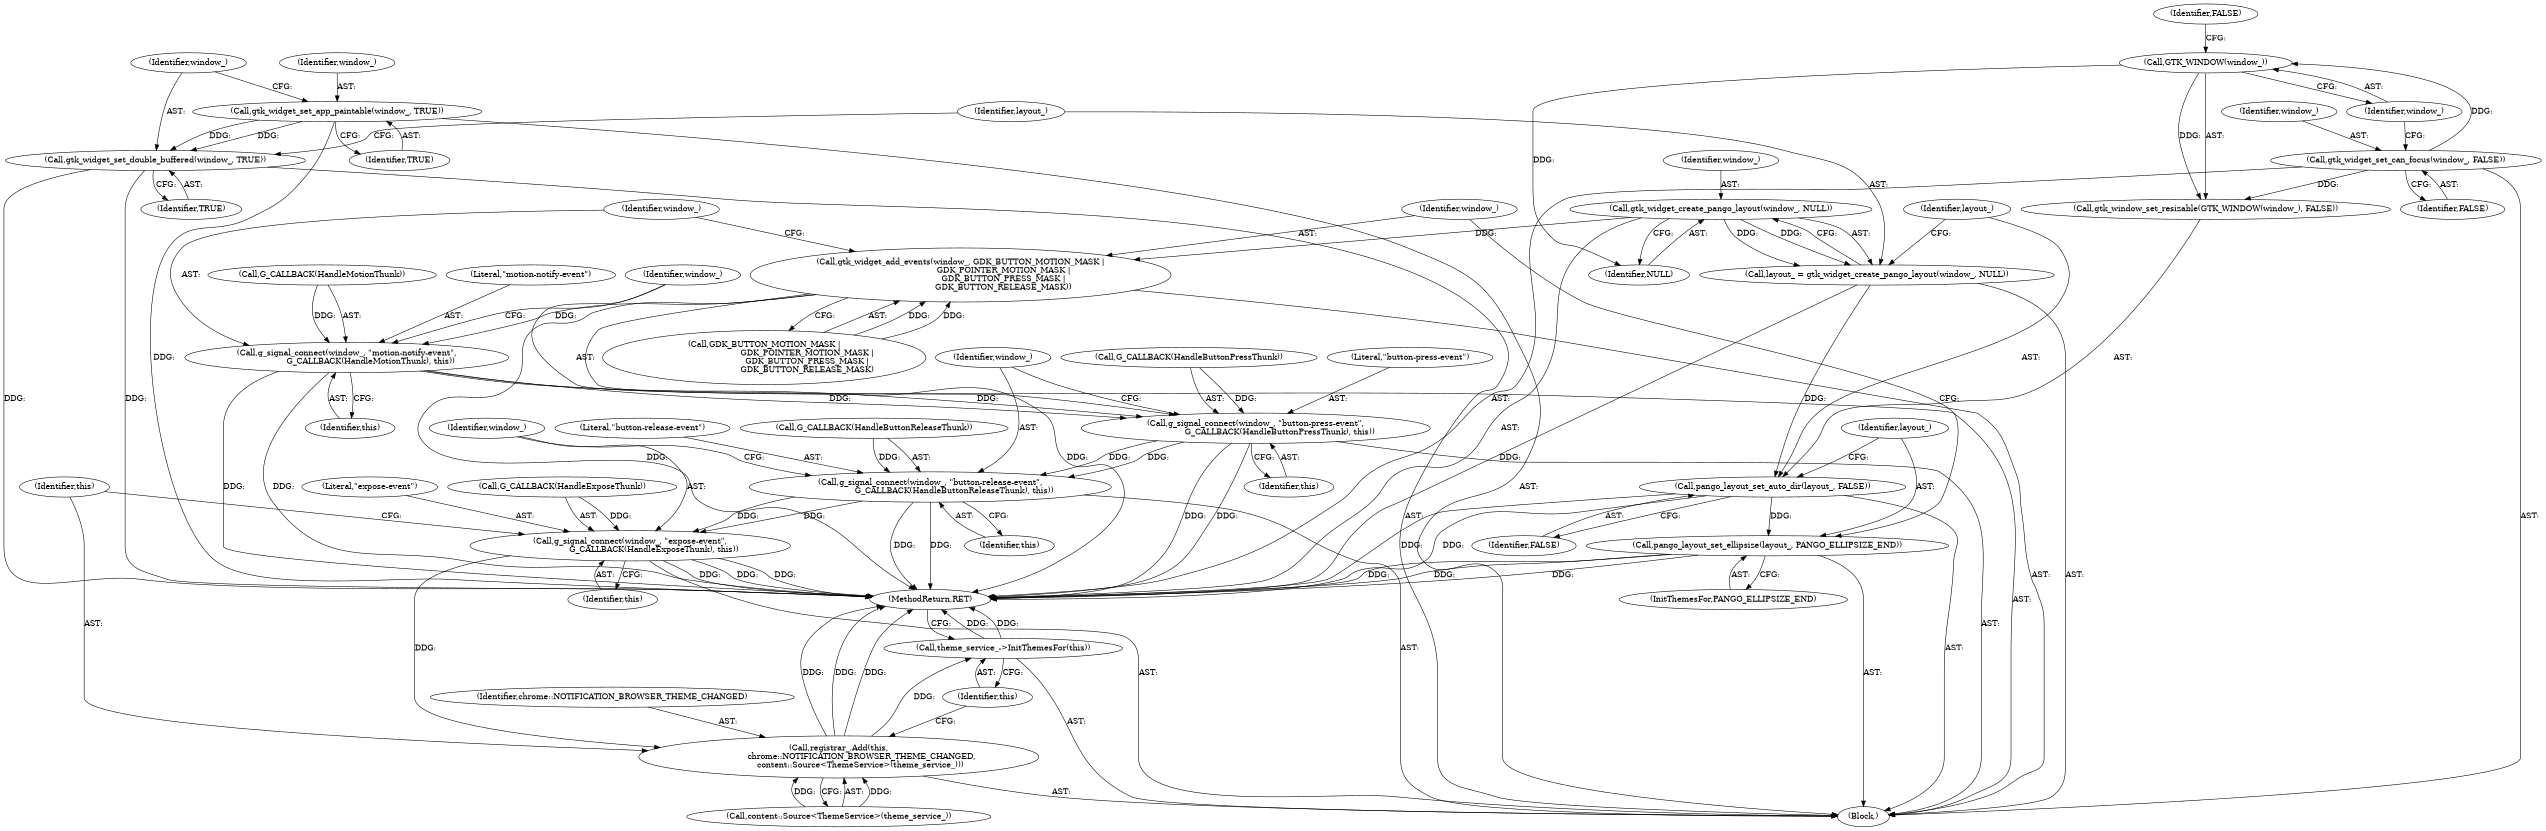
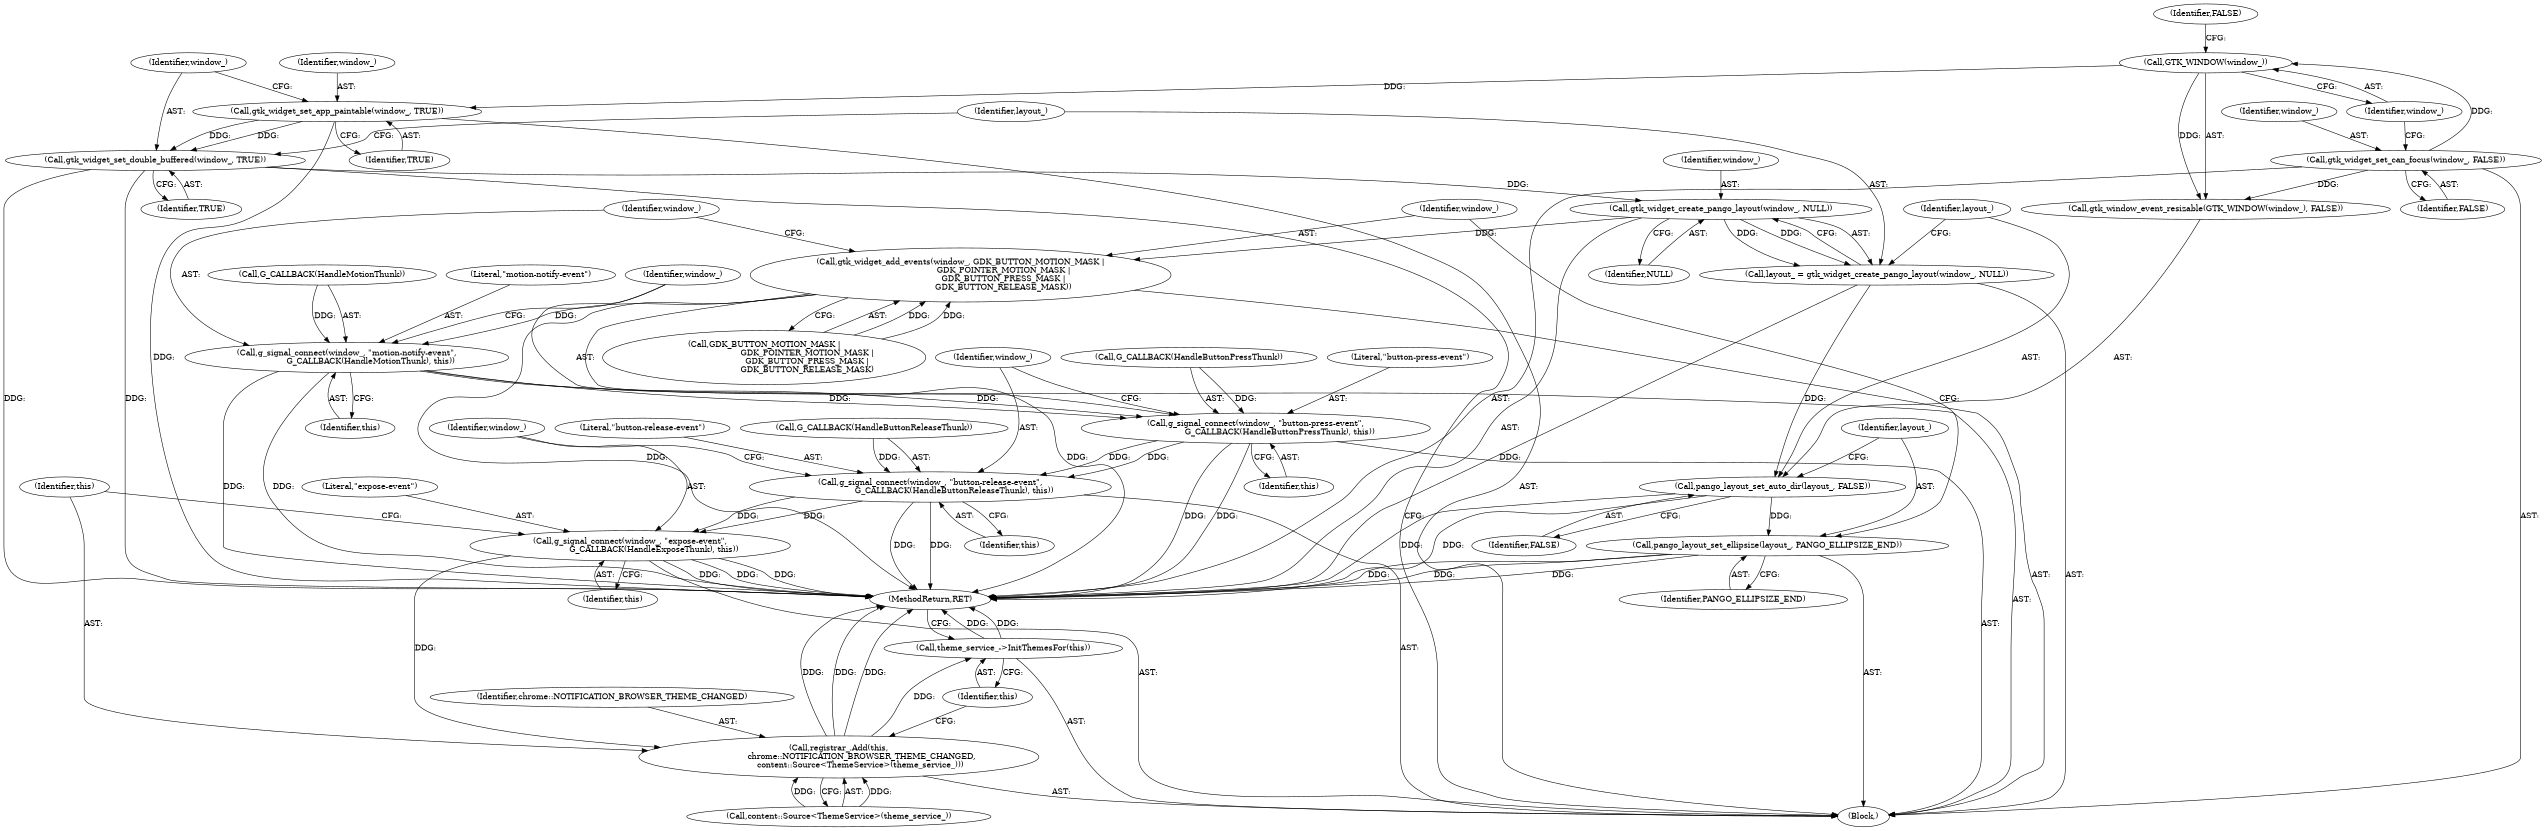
edge "(Call,GTK_WINDOW(window_))" -> "(Identifier,NULL)": now "(Call,GTK_WINDOW(window_))" -> "(Call,gtk_widget_set_app_paintable(window_, TRUE))"
edge "(Call,gtk_widget_set_double_buffered(window_, TRUE))" -> "(Call,gtk_widget_create_pango_layout(window_, NULL))": added, label "DDG:"
node "(Call,gtk_window_set_resizable(GTK_WINDOW(window_), FALSE))": label "(Call,gtk_window_set_resizable(GTK_WINDOW(window_), FALSE))" -> "(Call,gtk_window_event_resizable(GTK_WINDOW(window_), FALSE))"
node "(Call,G_CALLBACK(HandleExposeThunk))": removed
edge "(Call,gtk_widget_set_double_buffered(window_, TRUE))" -> "(Block,)": label "AST: " -> "CFG: "
node "(InitThemesFor,PANGO_ELLIPSIZE_END)": label "(InitThemesFor,PANGO_ELLIPSIZE_END)" -> "(Identifier,PANGO_ELLIPSIZE_END)"
edge "(Call,pango_layout_set_auto_dir(layout_, FALSE))" -> "(Block,)": removed, label "AST:"
